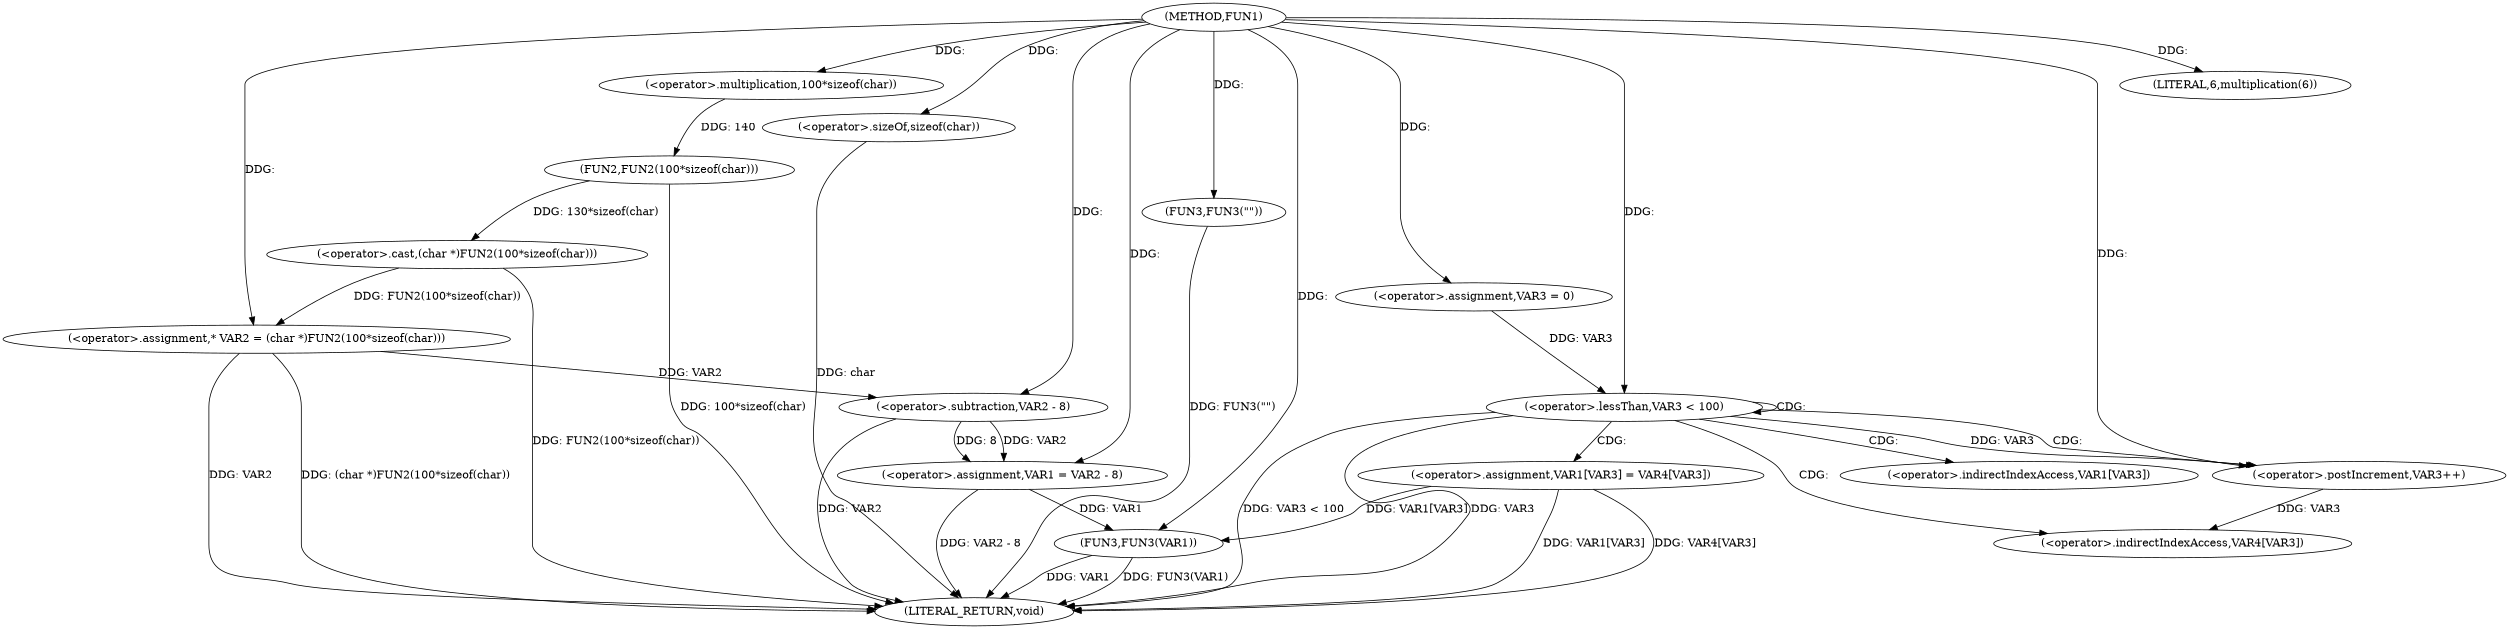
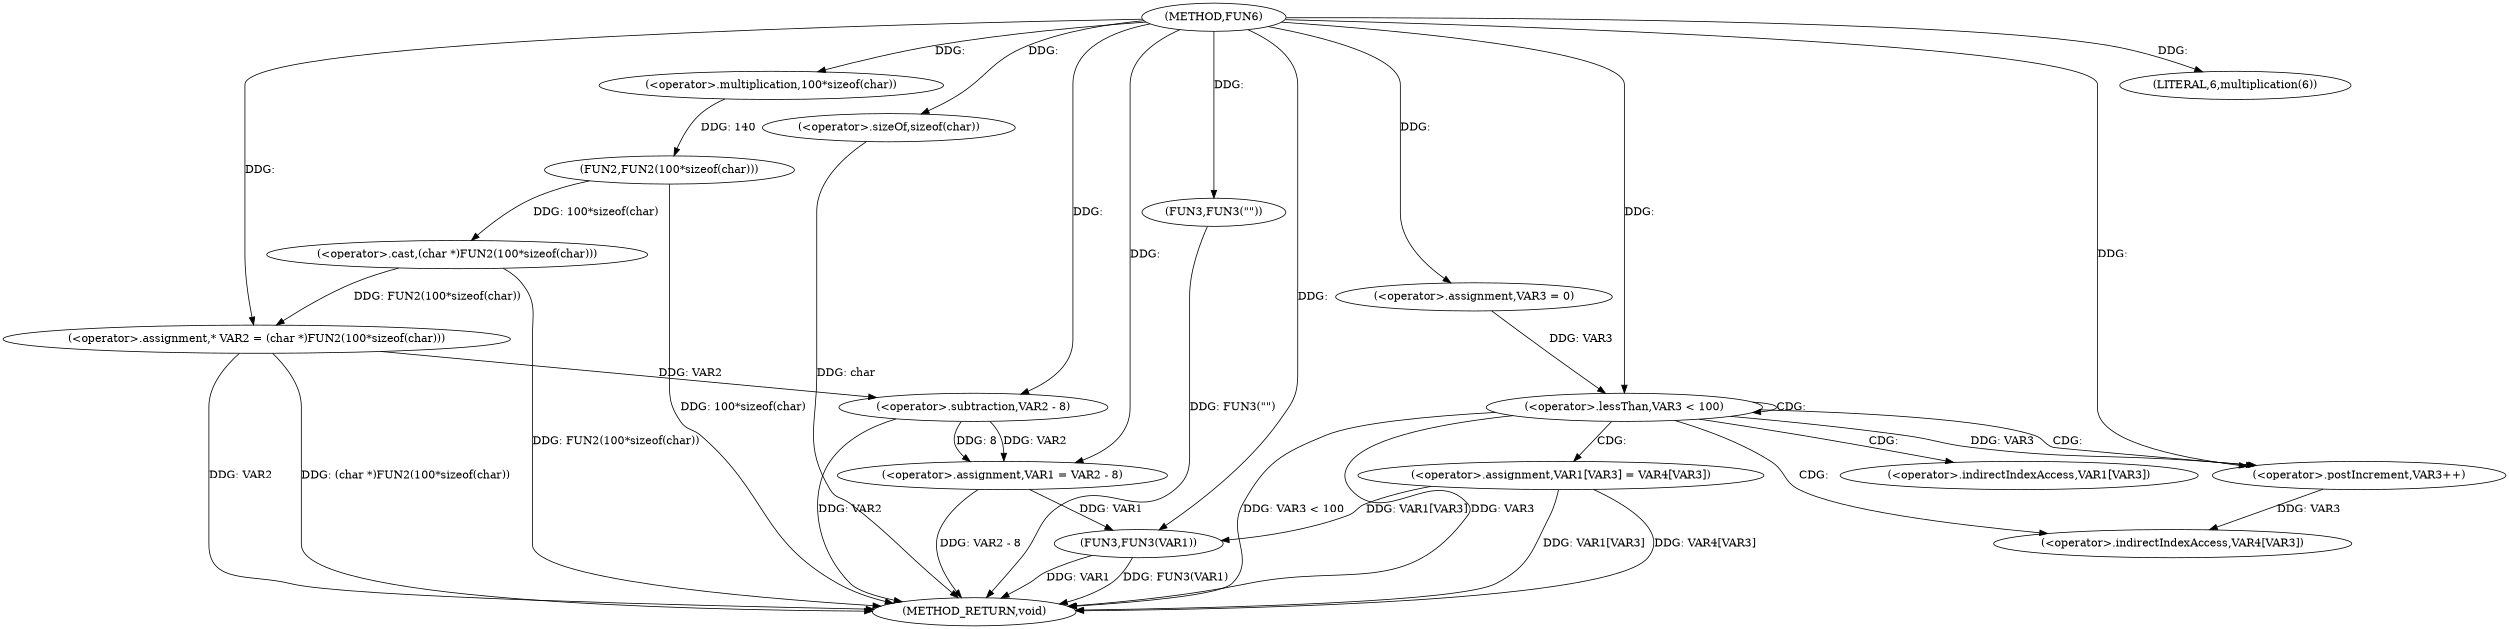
node "(METHOD,FUN1)": label "(METHOD,FUN1)" -> "(METHOD,FUN6)"
edge "(FUN2,FUN2(100*sizeof(char)))" -> "(<operator>.cast,(char *)FUN2(100*sizeof(char)))": label "DDG: 130*sizeof(char)" -> "DDG: 100*sizeof(char)"
node "(LITERAL_RETURN,void)": label "(LITERAL_RETURN,void)" -> "(METHOD_RETURN,void)"
